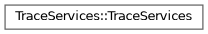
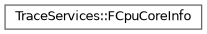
node "TraceServices::TraceServices": label "TraceServices::TraceServices" -> "TraceServices::FCpuCoreInfo"
